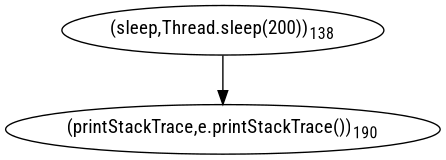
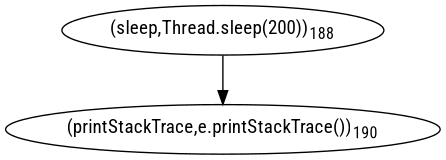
node "(sleep,Thread.sleep(200))": text "138" -> "188"
